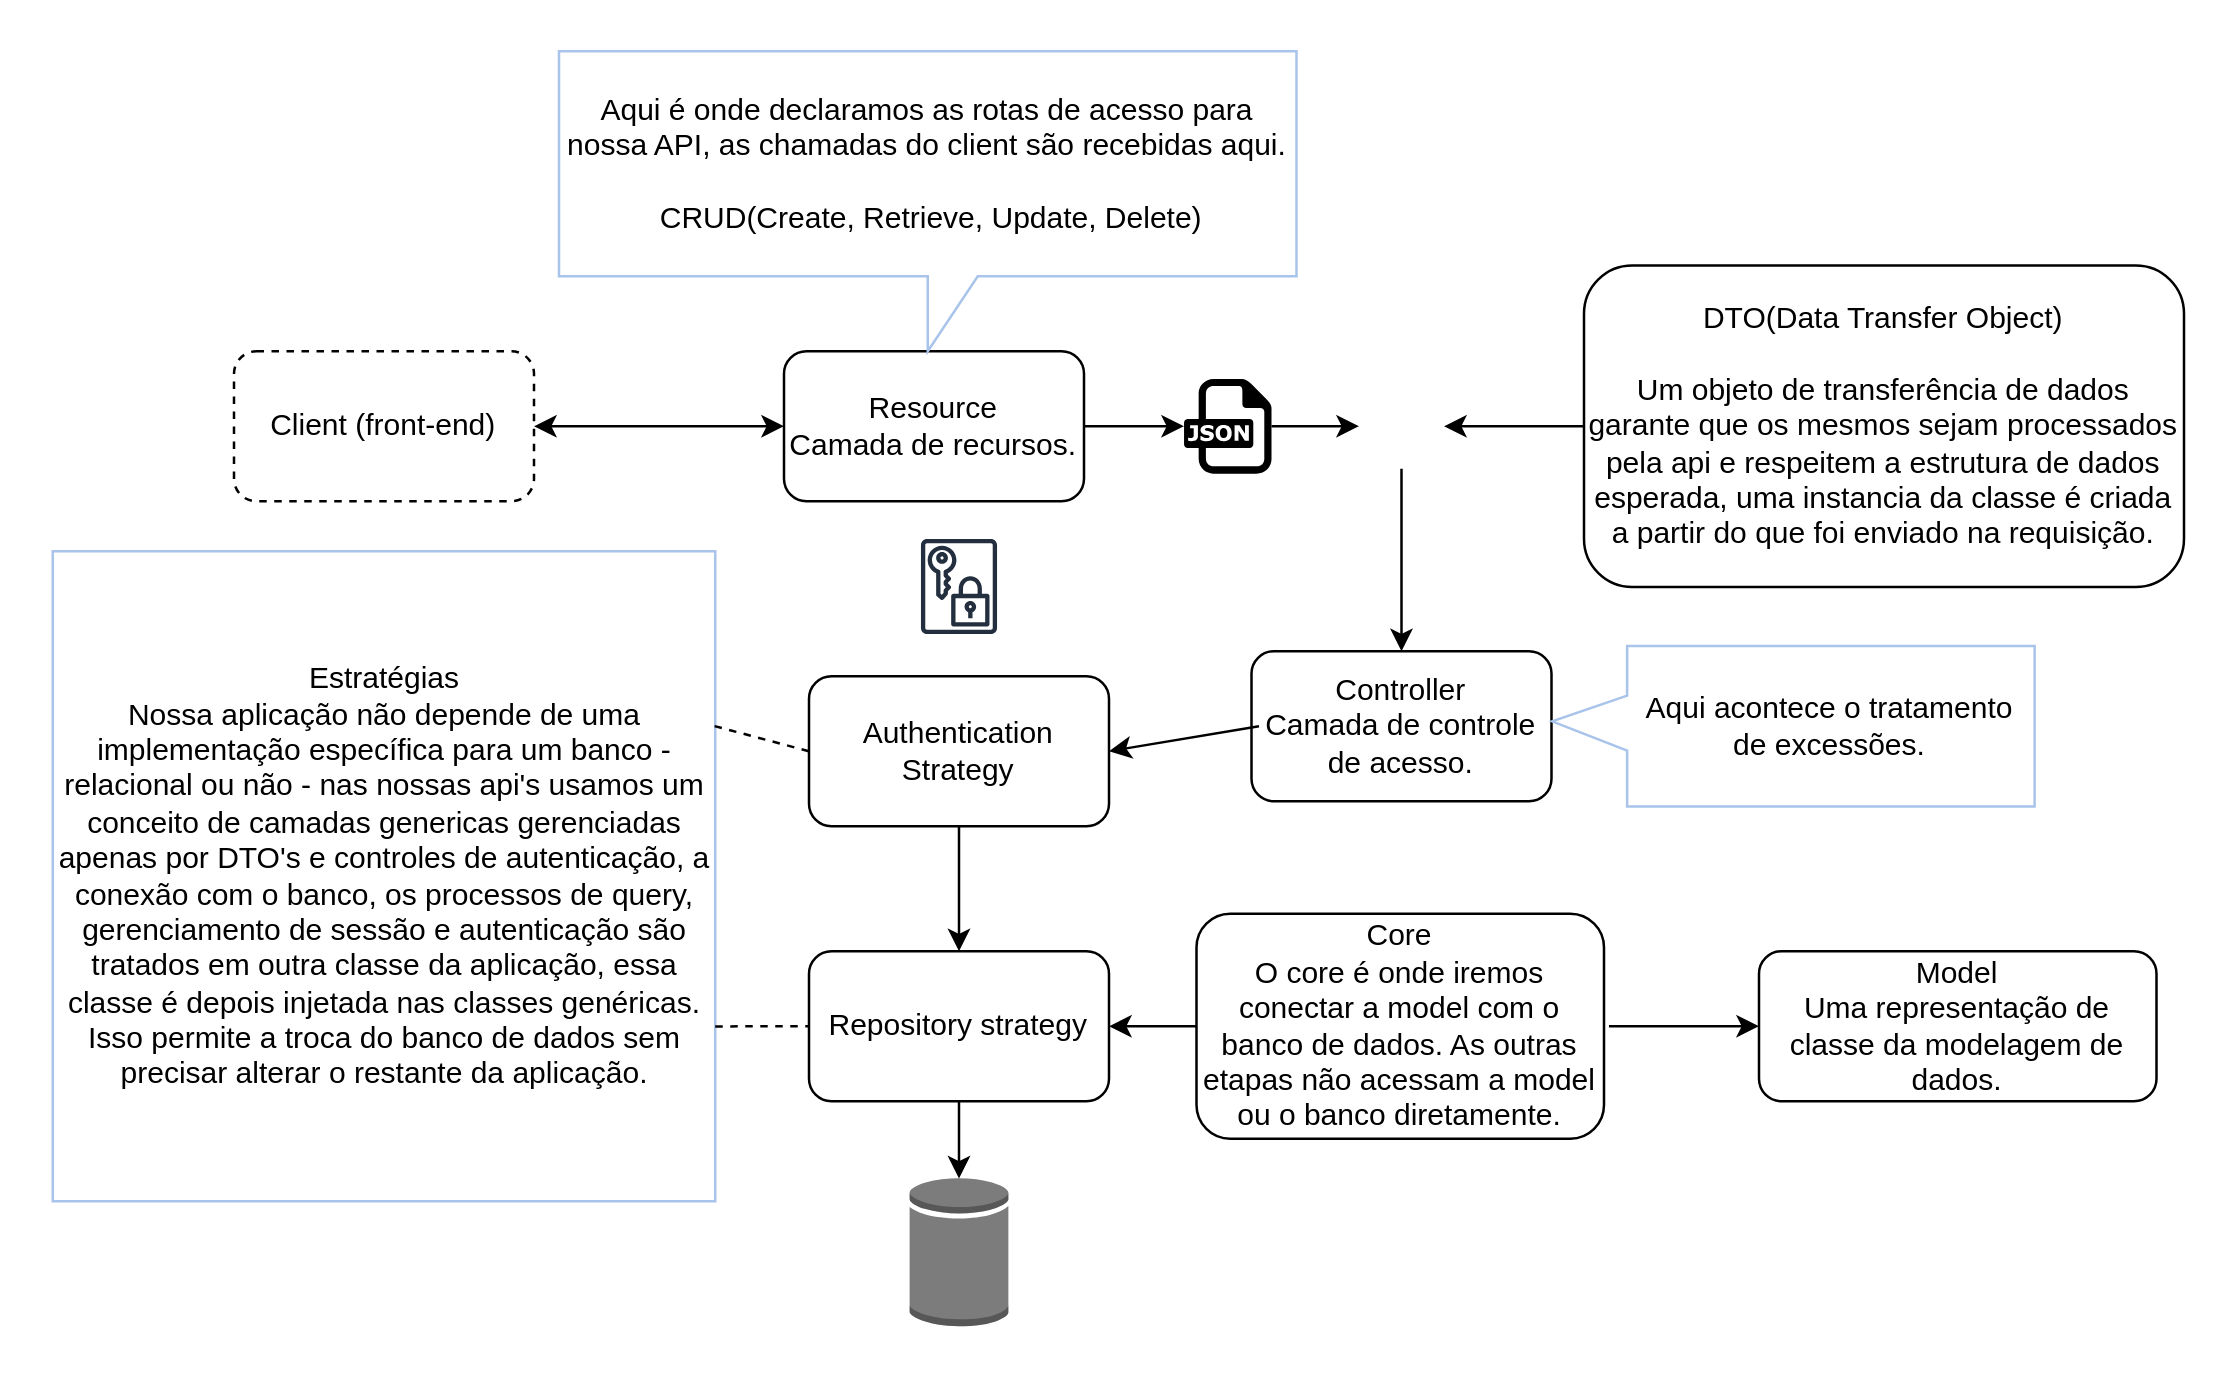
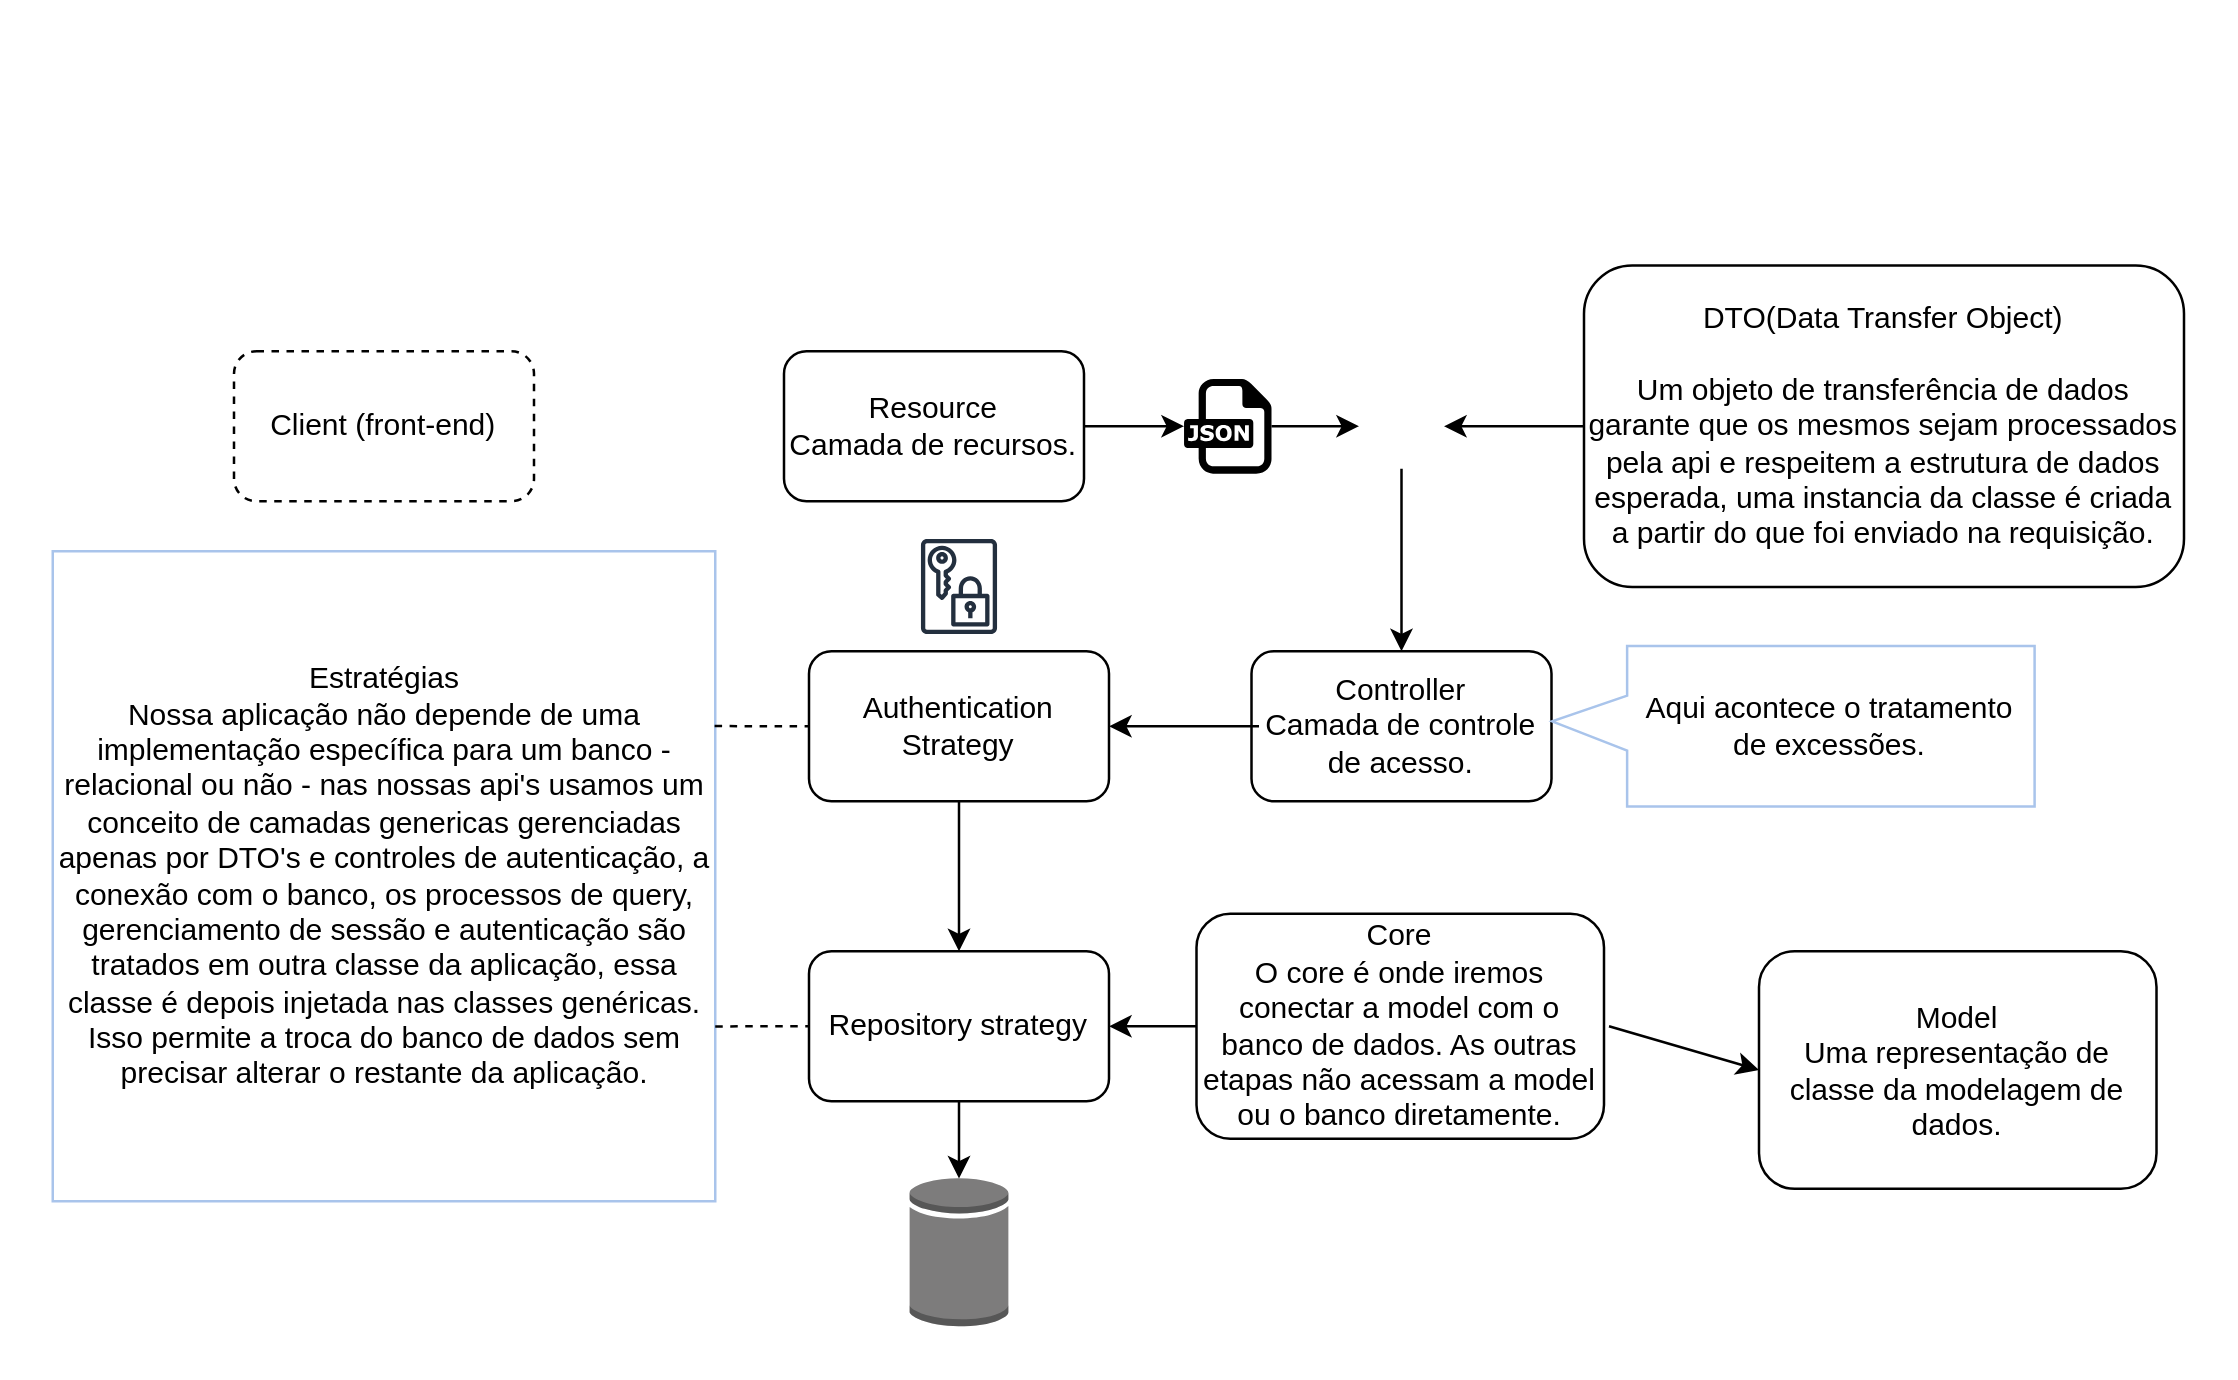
node "Aqui é onde declaramos as rotas de acesso para nossa API, as chamadas do client são recebidas aqui. CRUD(Create, Retrieve, Update, Delete)": removed
edge "Client (front-end)" -- "Resource Camada de recursos.": removed
node "Authentication Strategy": moved (959, 751) -> (959, 726)
node "Model Uma representação de classe da modelagem de dados.": size 398x150 -> 398x238
